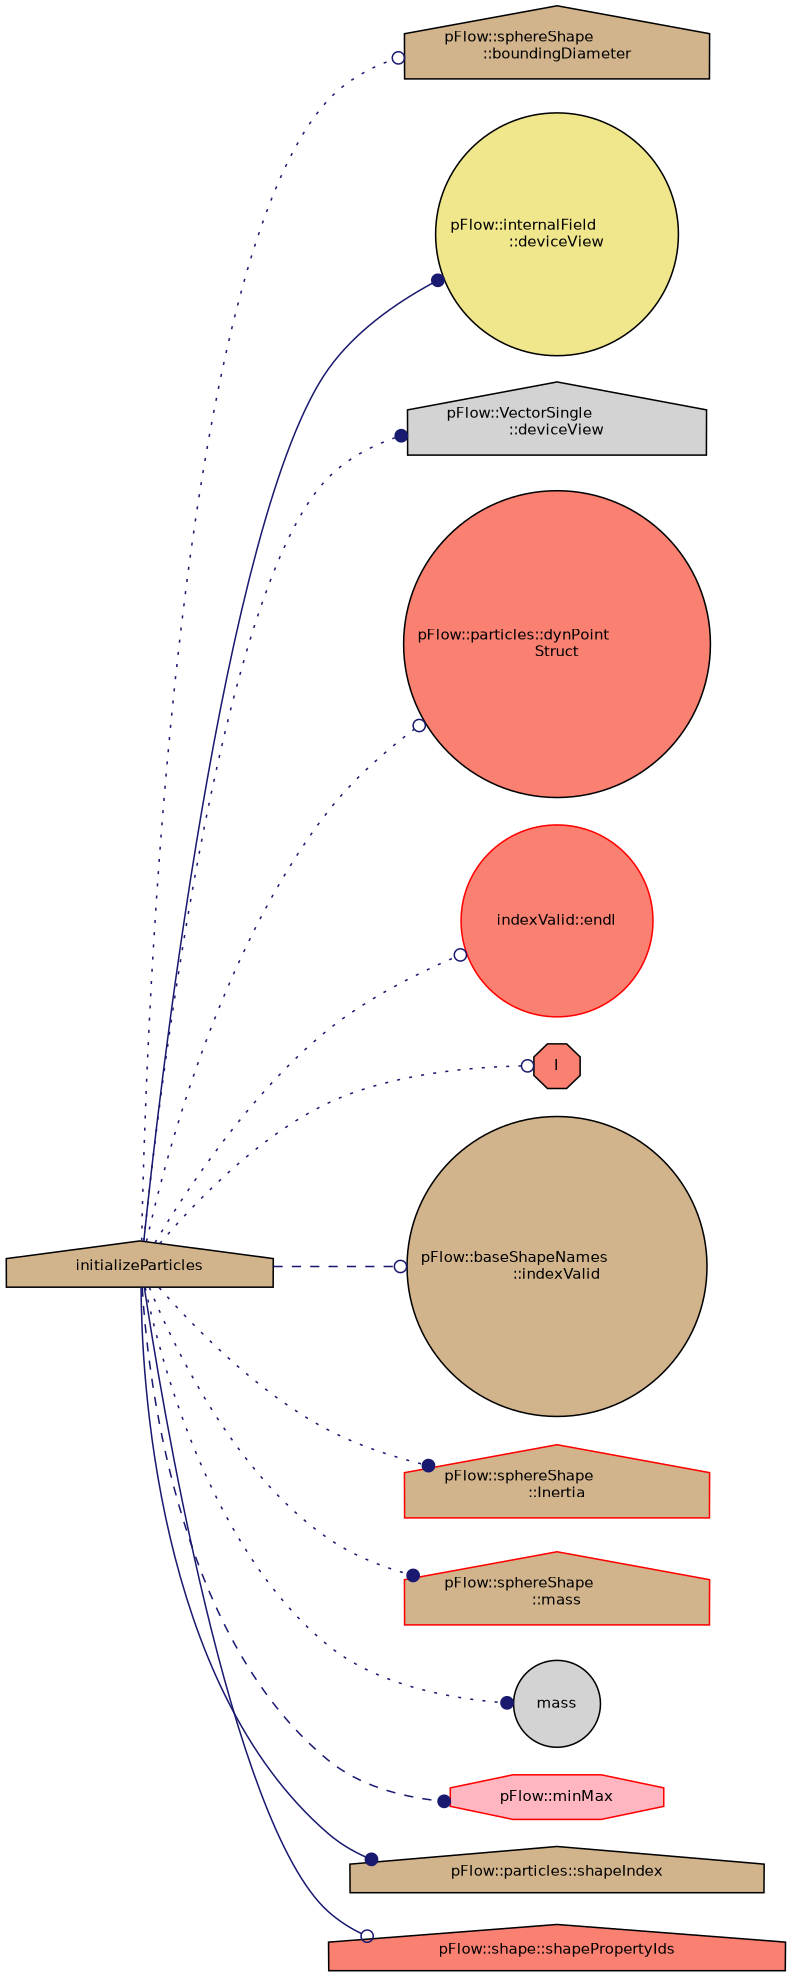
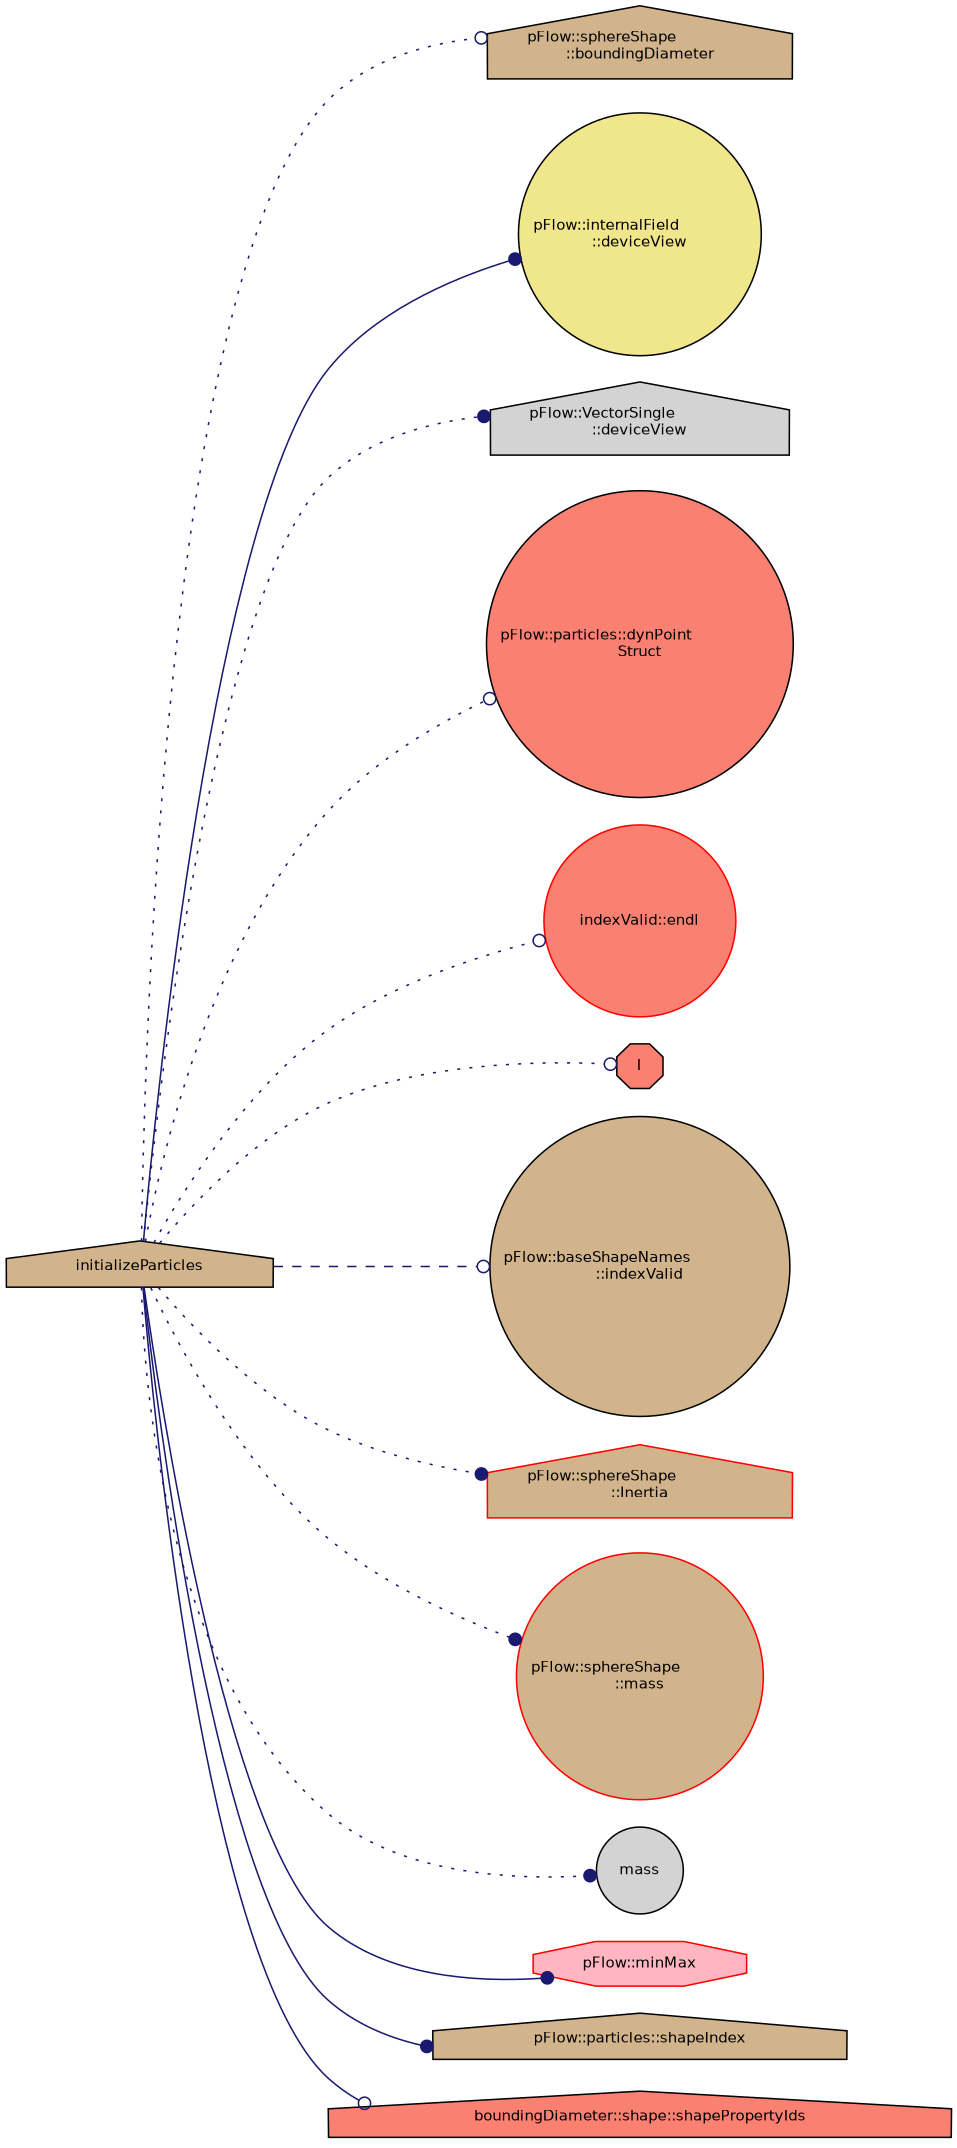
node "pFlow::sphereShape ::mass": shape house -> circle
edge "initializeParticles" -> "pFlow::minMax": style dashed -> solid
node "pFlow::shape::shapePropertyIds": label "pFlow::shape::shapePropertyIds" -> "boundingDiameter::shape::shapePropertyIds"
